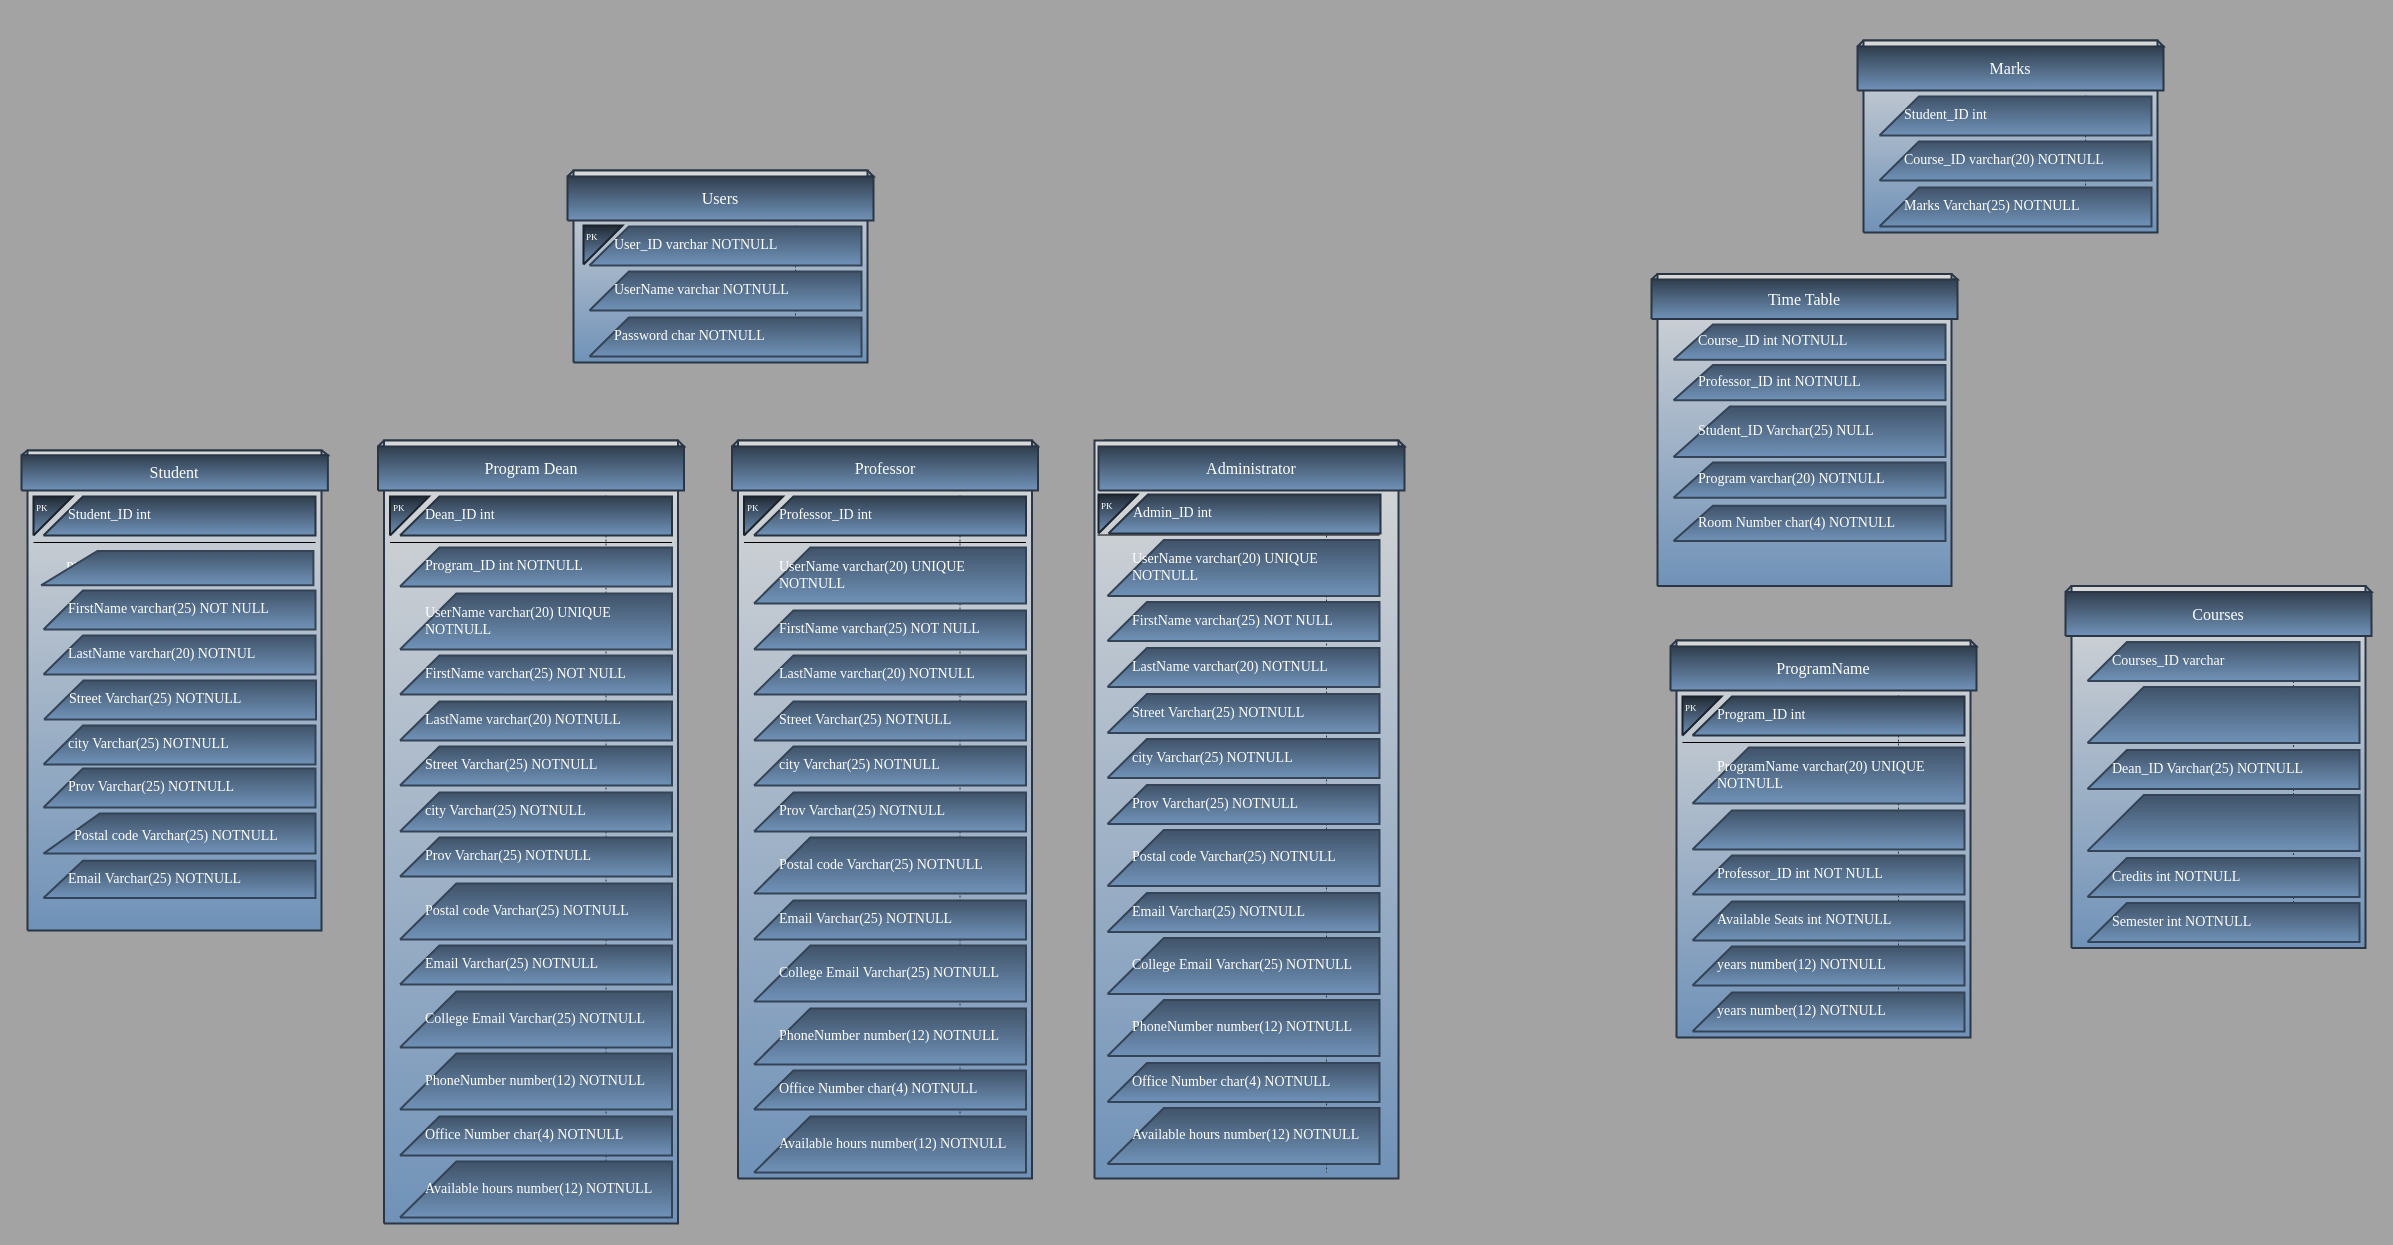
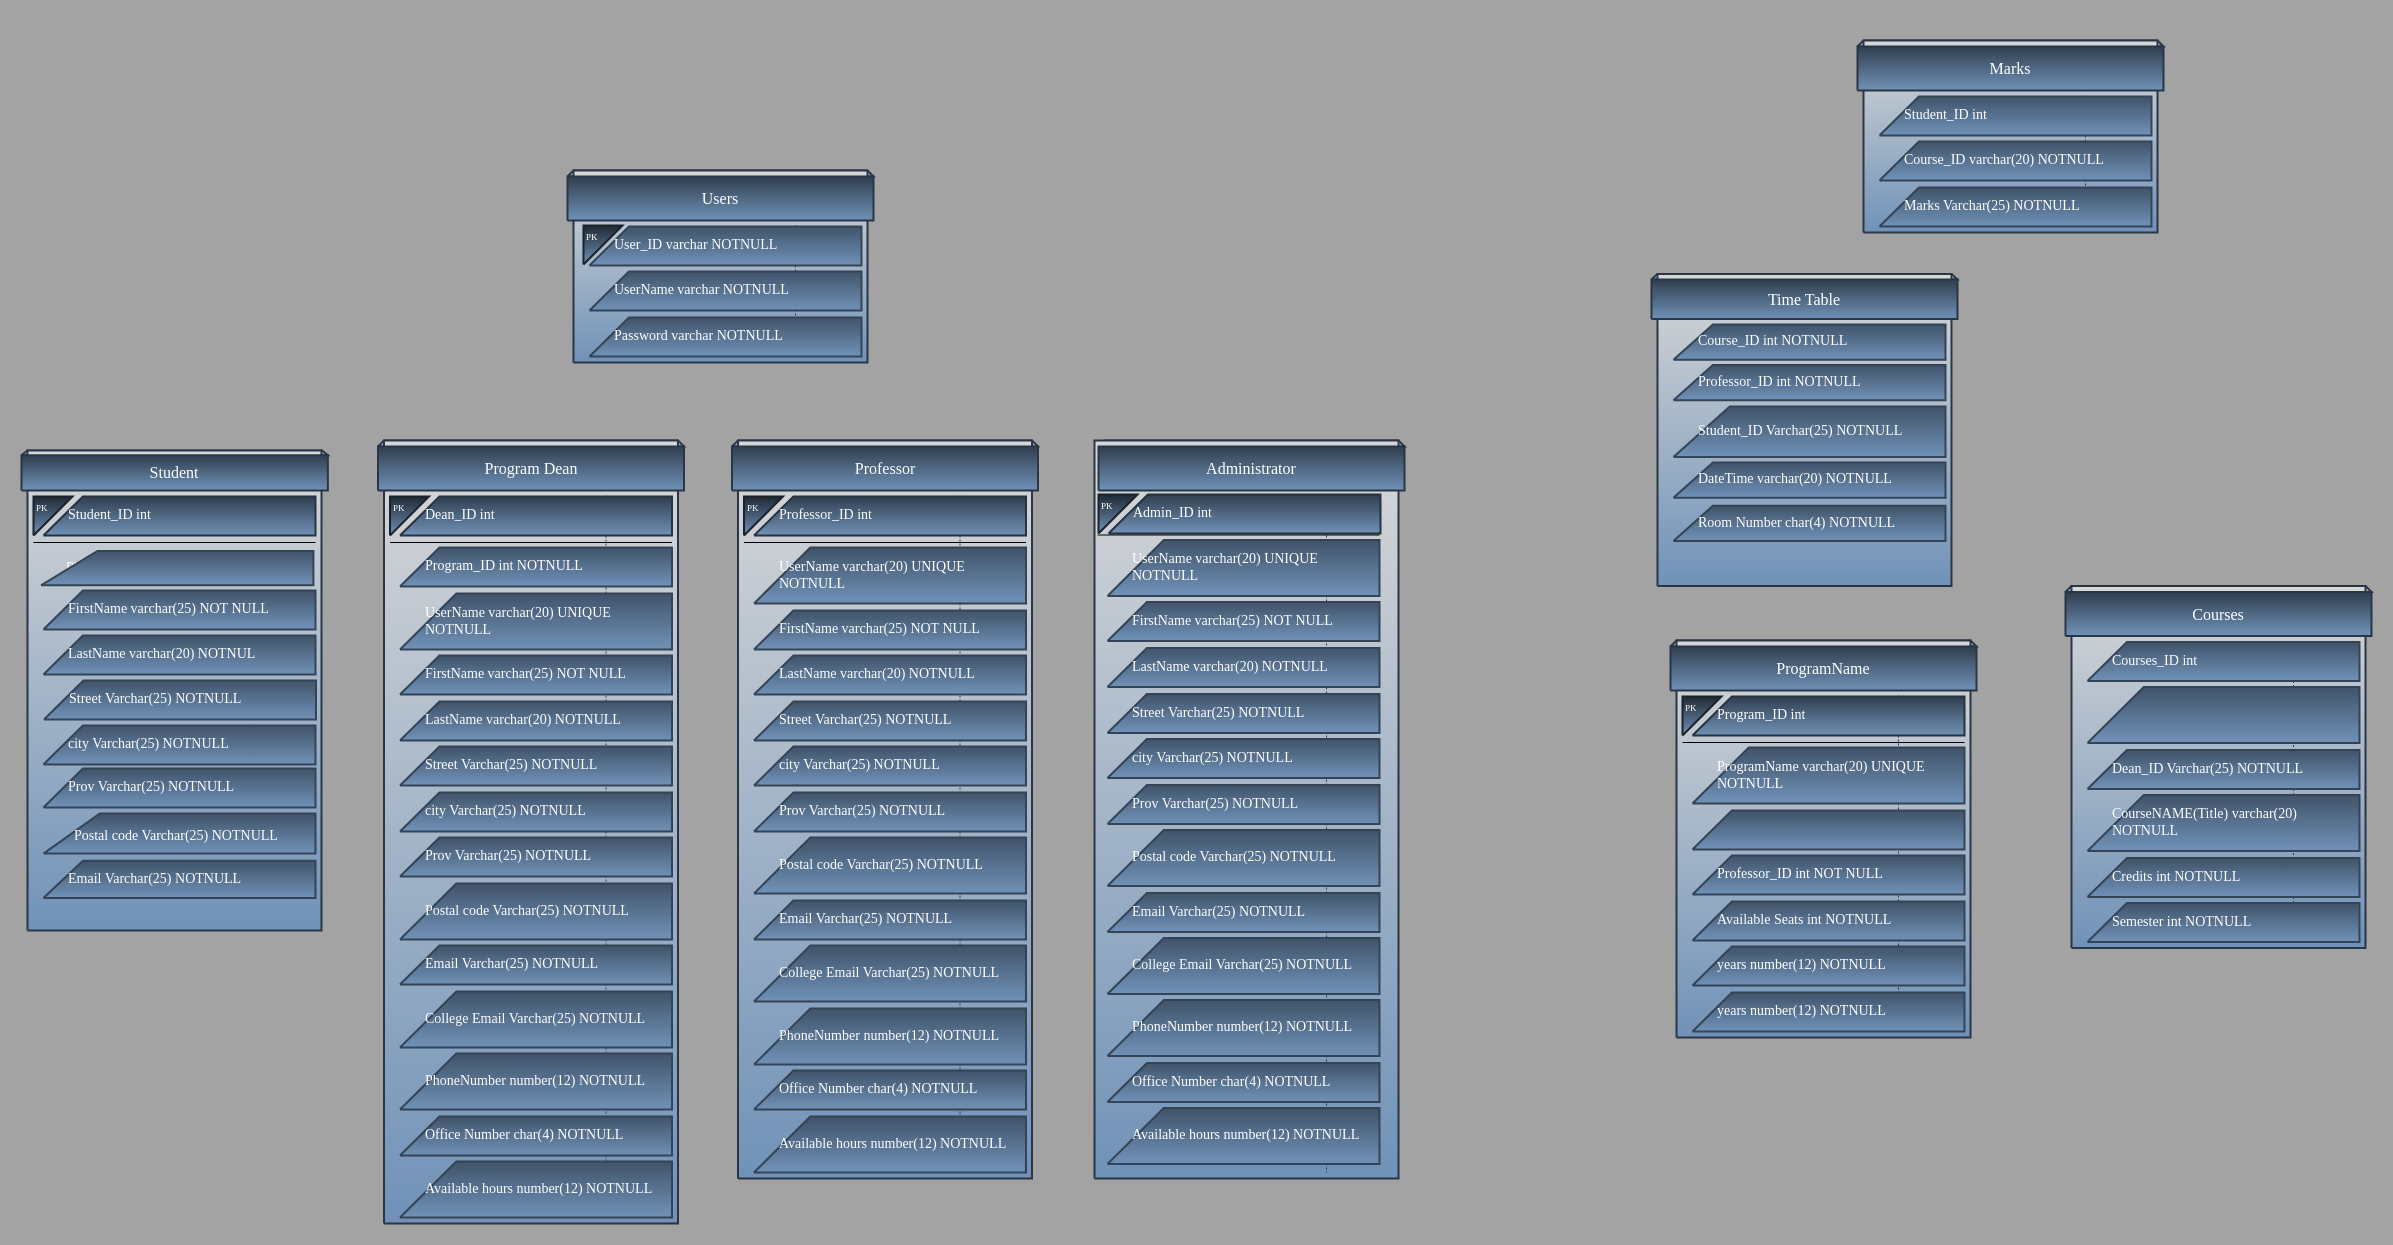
node "Password char NOTNULL": label "Password char NOTNULL" -> "Password varchar NOTNULL"
node "Student_ID Varchar(25) NULL": label "Student_ID Varchar(25) NULL" -> "Student_ID Varchar(25) NOTNULL"
node "Program varchar(20) NOTNULL": label "Program varchar(20) NOTNULL" -> "DateTime varchar(20) NOTNULL"
node "Courses_ID varchar": label "Courses_ID varchar" -> "Courses_ID int"
node "CourseNAME(Title) varchar(20) NOTNULL": added
